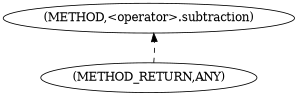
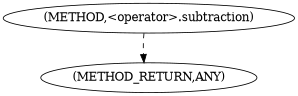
edge "(METHOD_RETURN,ANY)" -> "(METHOD,<operator>.subtraction)": reversed
